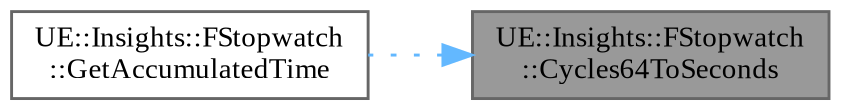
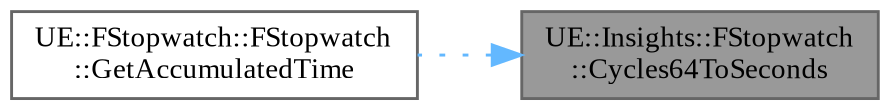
node "UE::Insights::FStopwatch ::GetAccumulatedTime": label "UE::Insights::FStopwatch ::GetAccumulatedTime" -> "UE::FStopwatch::FStopwatch ::GetAccumulatedTime"
